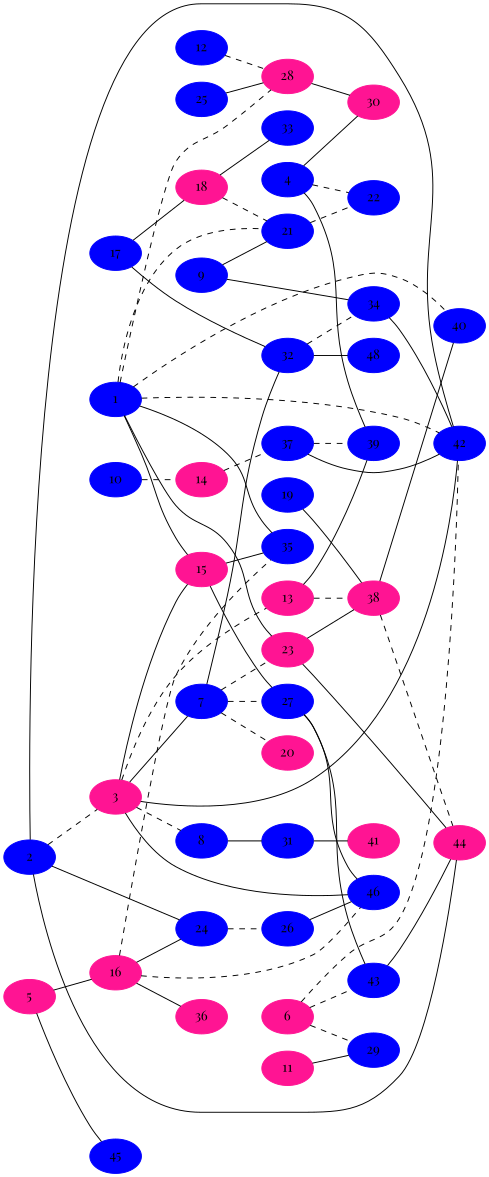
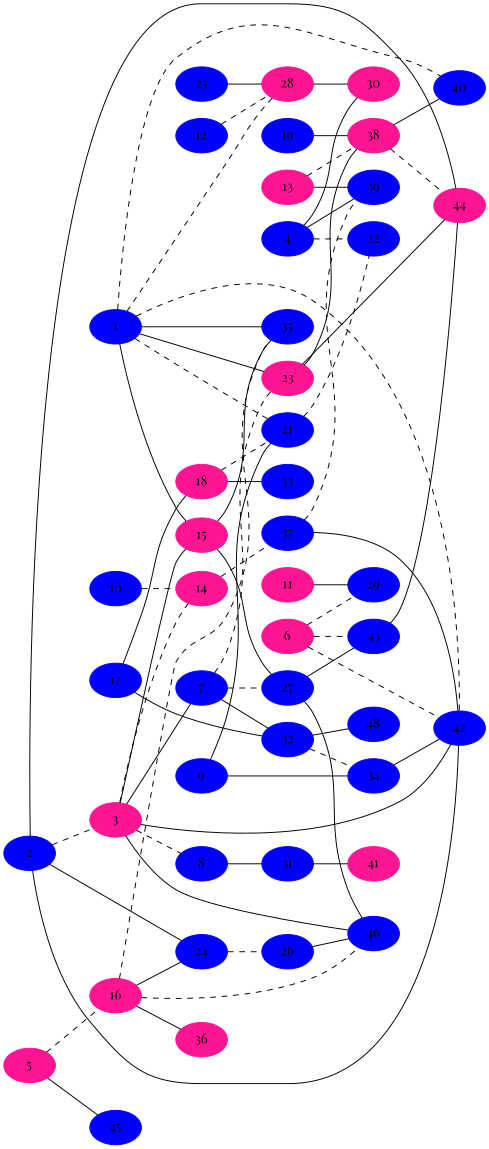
edge "13" -- "3": now "14" -- "3"
node "20": removed
edge "16" -- "5": style solid -> dashed
